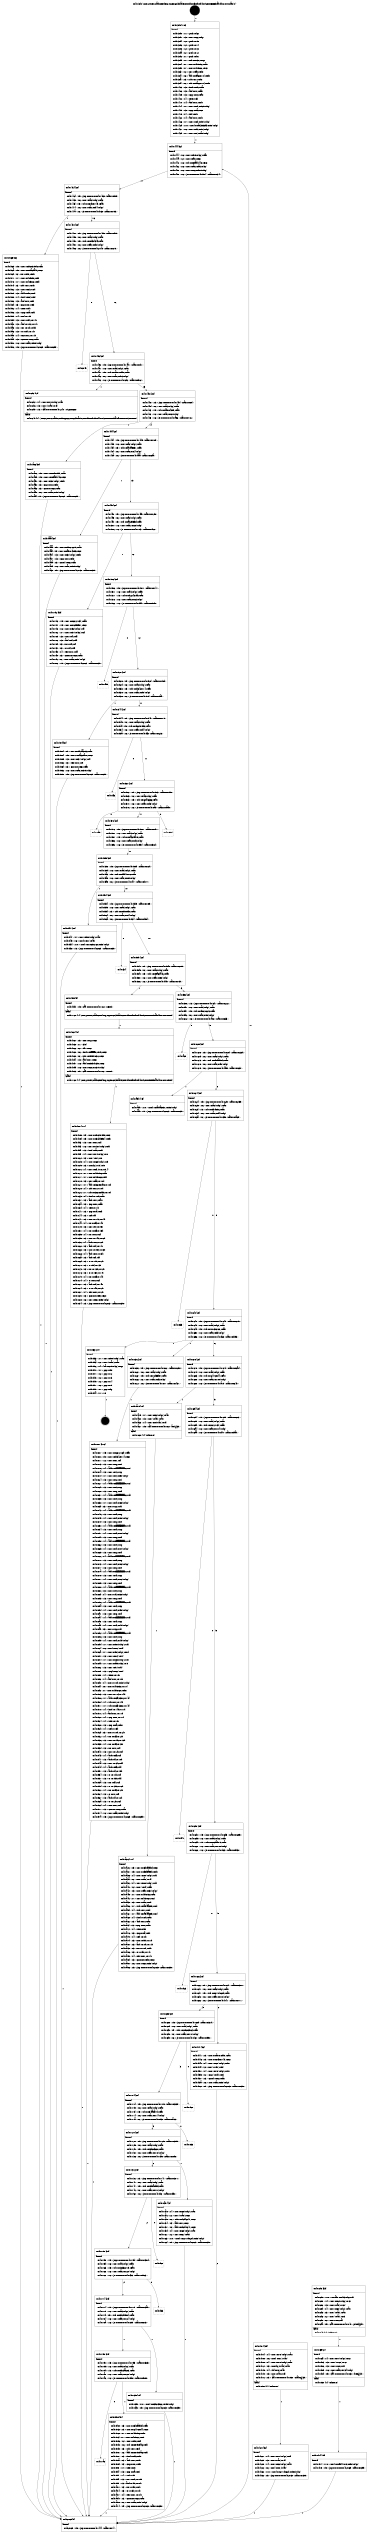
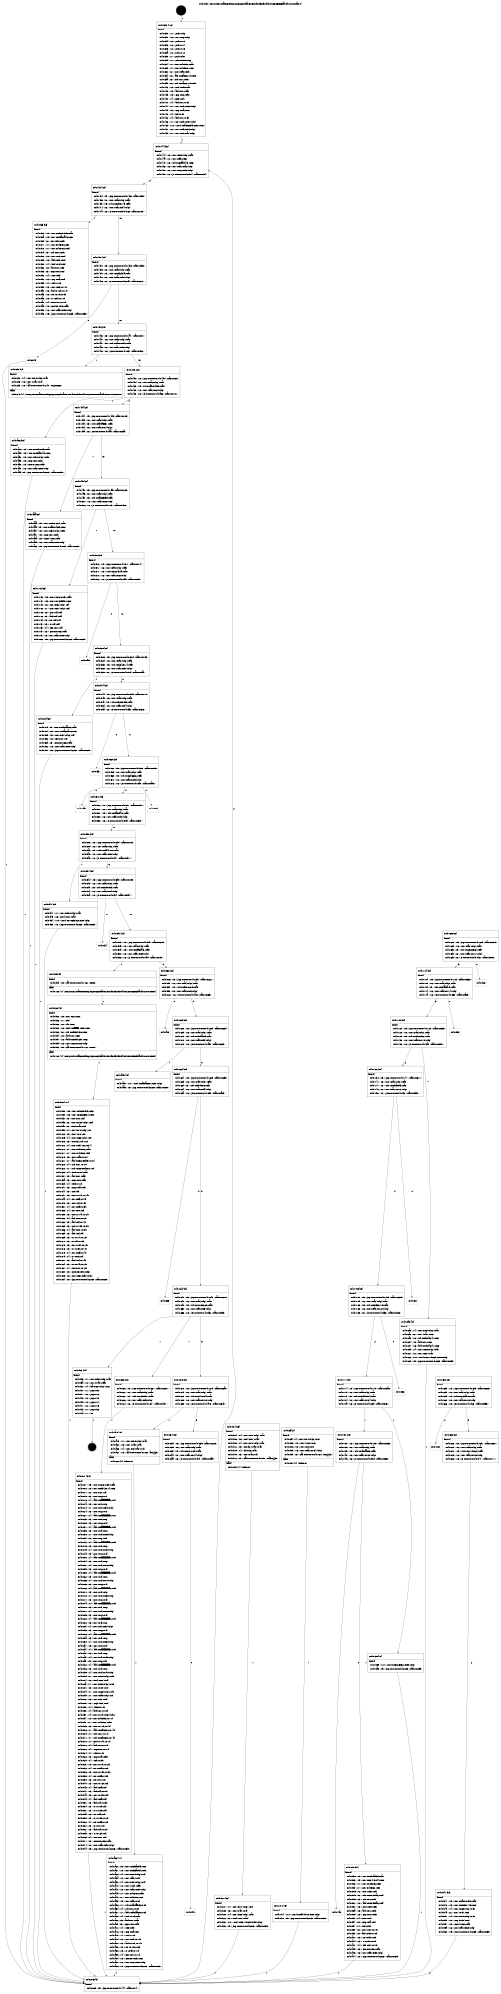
edge "0x401b65 [86]" -> "0x402069 [5]": now "0x402049" -> "0x402069 [5]"
edge "0x401694 [28]" -> "0x4016b0 [28]": removed, label "5"
edge "0x4016cc [28]" -> "0x4016e8 [28]": removed, label "3"
node "0x401cde [33]": removed
